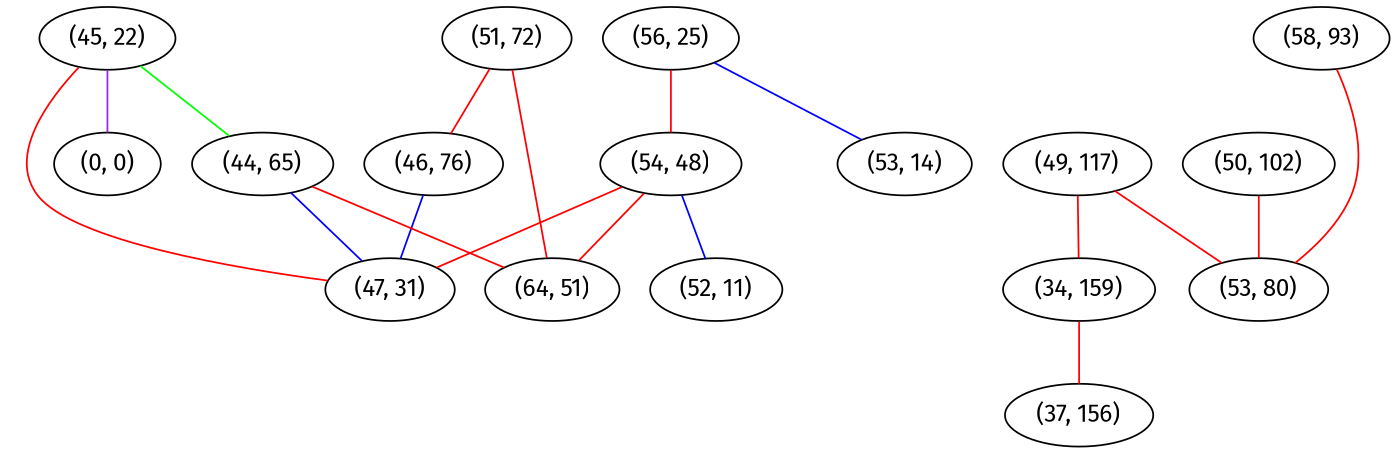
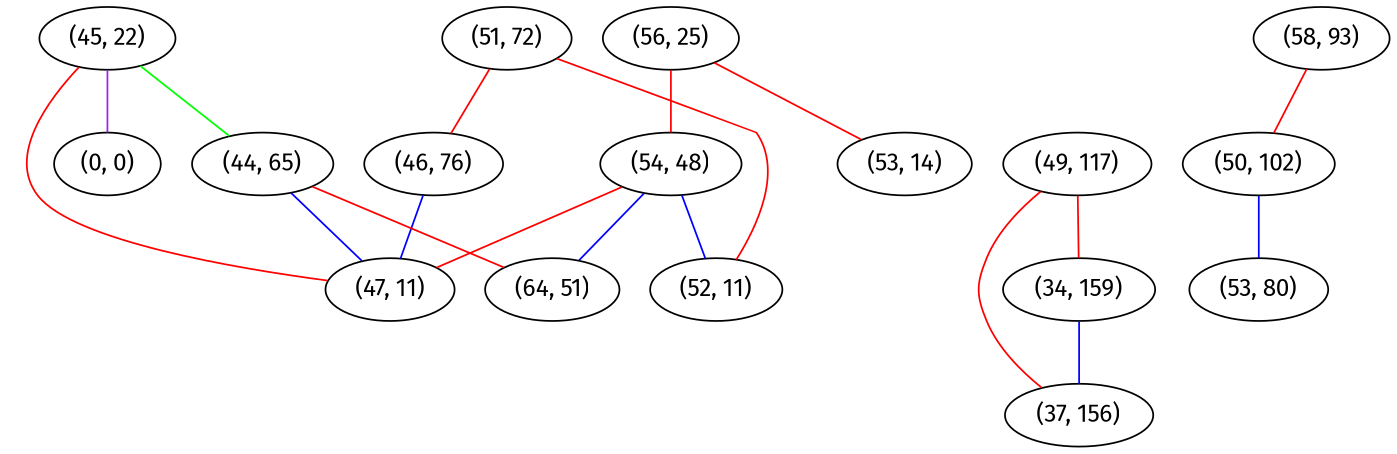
edge "(56, 25)" -- "(53, 14)": color blue -> red
edge "(51, 72)" -- "(64, 51)": now "(51, 72)" -- "(52, 11)"
edge "(58, 93)" -- "(53, 80)": now "(58, 93)" -- "(50, 102)"
edge "(54, 48)" -- "(64, 51)": color red -> blue
edge "(49, 117)" -- "(53, 80)": now "(49, 117)" -- "(37, 156)"
edge "(50, 102)" -- "(53, 80)": color red -> blue
node "(47, 31)": label "(47, 31)" -> "(47, 11)"
edge "(34, 159)" -- "(37, 156)": color red -> blue
